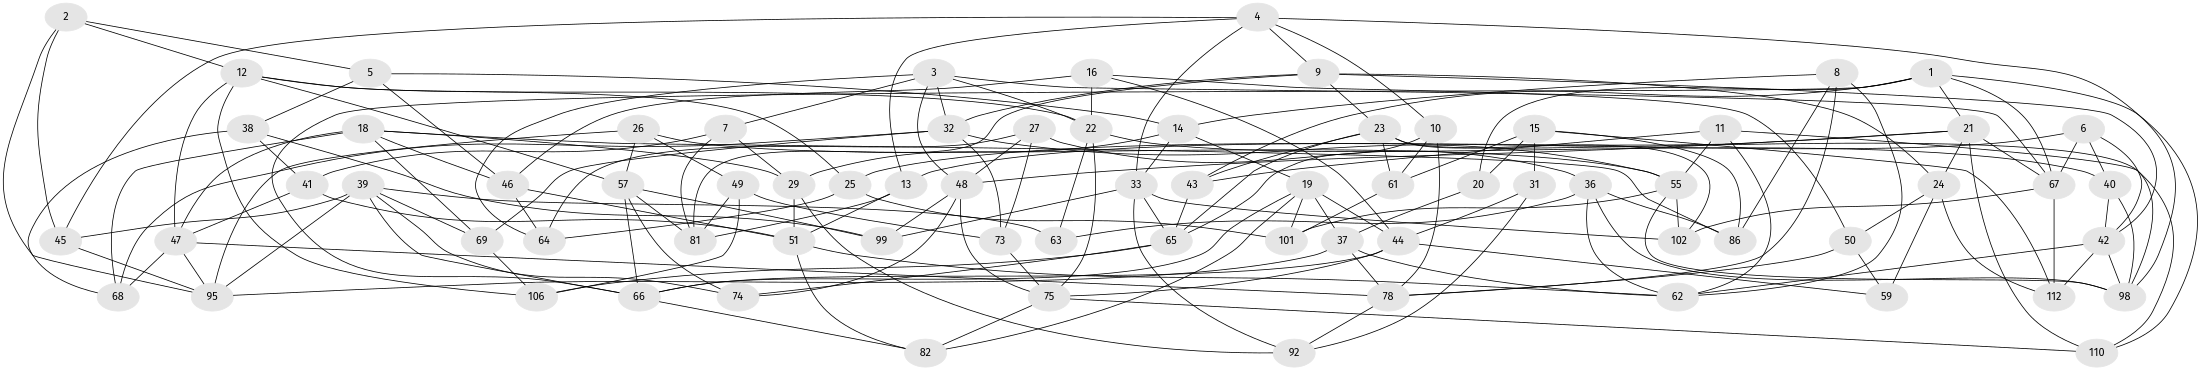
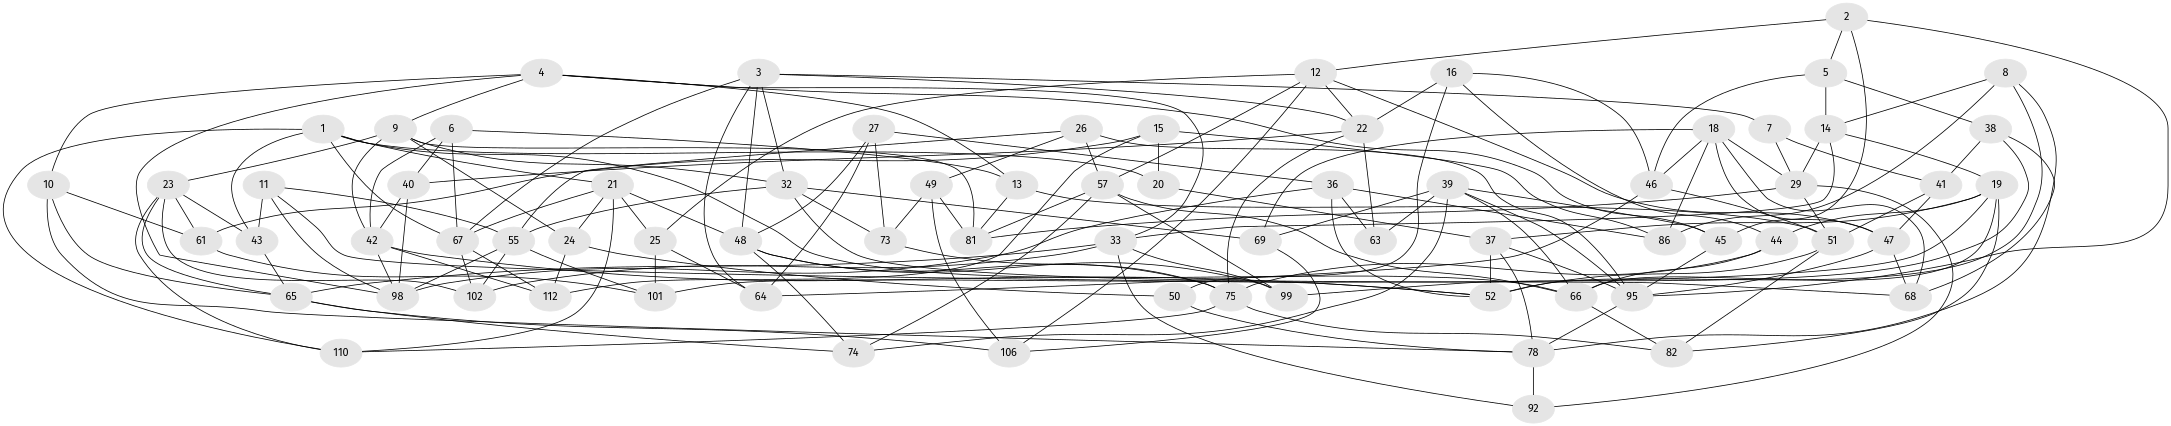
edge "7" -- "81": now "29" -- "81"
node "31": removed
edge "47" -- "78": now "95" -- "78"
node "62": label "62" -> "52"
node "59": removed
